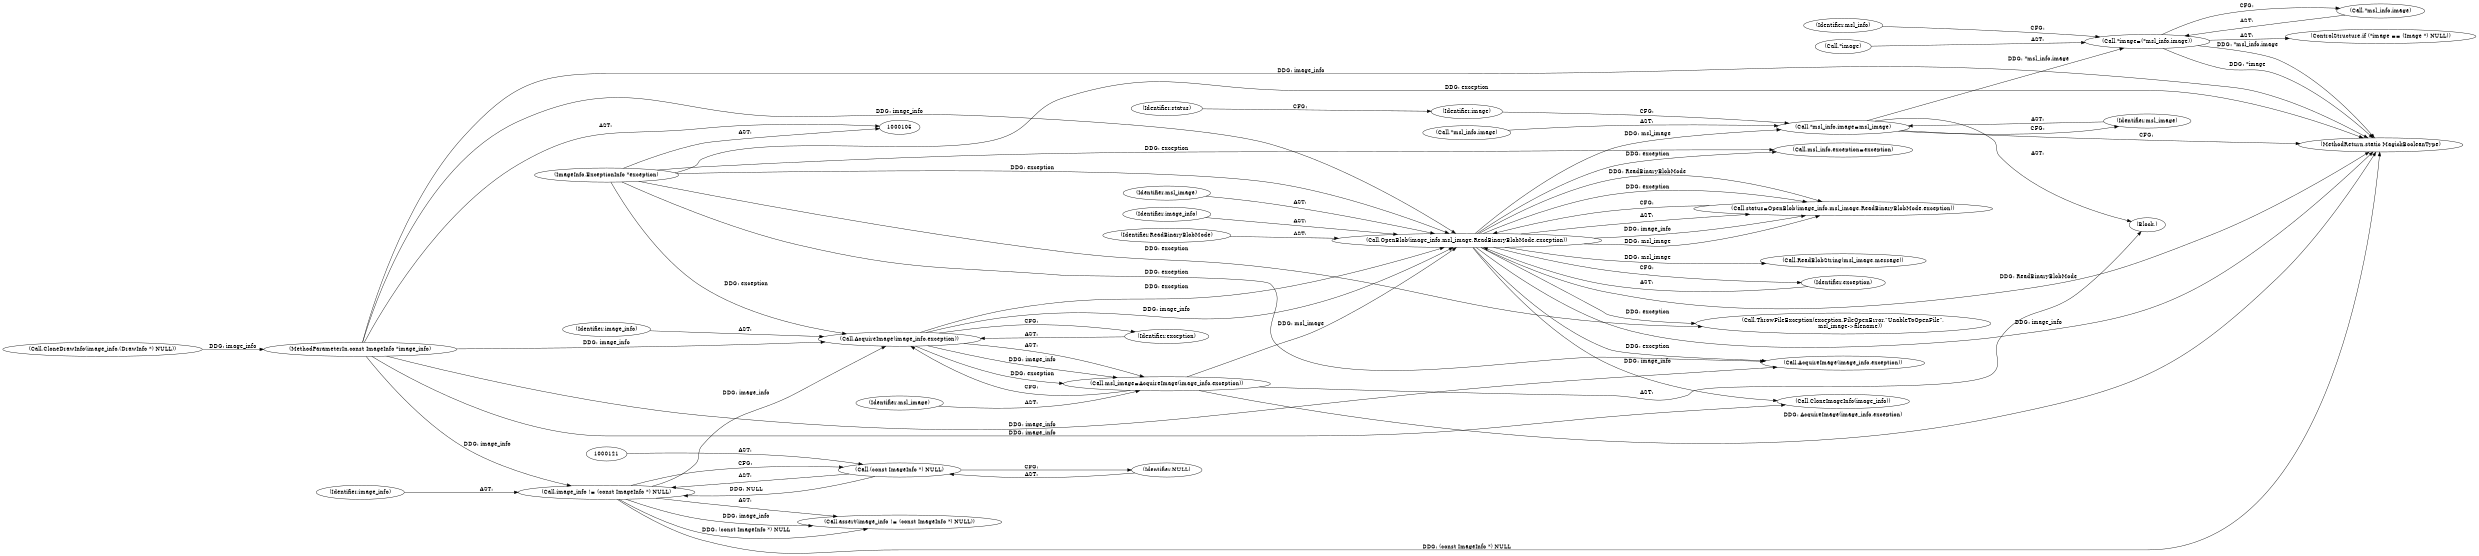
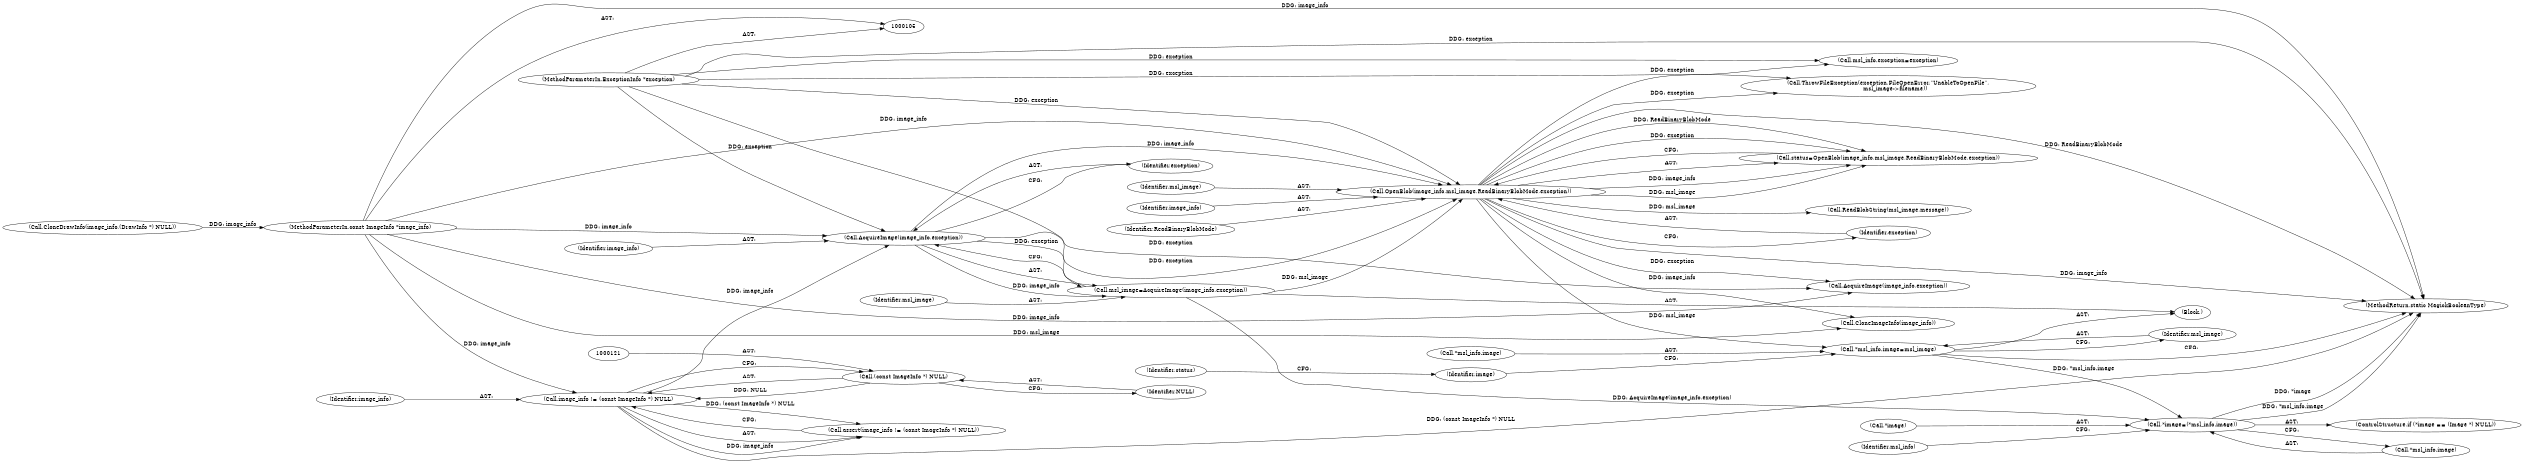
node "(ImageInfo,ExceptionInfo *exception)": label "(ImageInfo,ExceptionInfo *exception)" -> "(MethodParameterIn,ExceptionInfo *exception)"
edge "(Call,assert(image_info != (const ImageInfo *) NULL))" -> "(Call,image_info != (const ImageInfo *) NULL)": added, label "CFG:"
edge "(MethodParameterIn,const ImageInfo *image_info)" -> "(Call,CloneImageInfo(image_info))": label "DDG: image_info" -> "DDG: msl_image"
edge "(Call,msl_image=AcquireImage(image_info,exception))" -> "(MethodReturn,static MagickBooleanType)": now "(Call,msl_image=AcquireImage(image_info,exception))" -> "(Call,*image=(*msl_info.image))"
